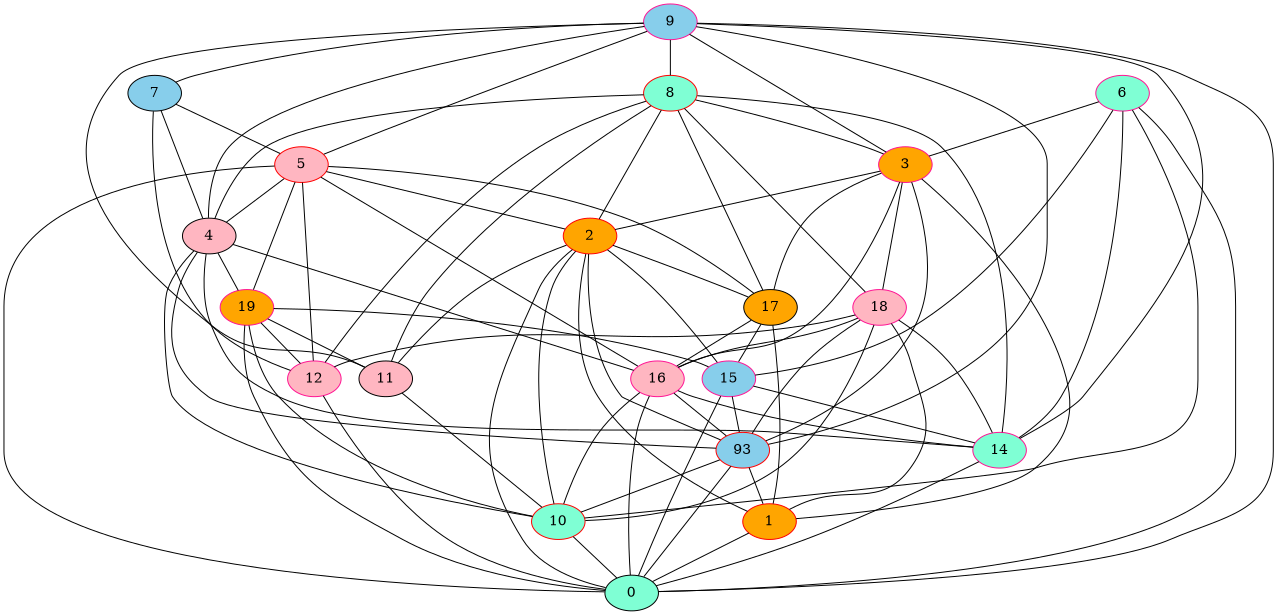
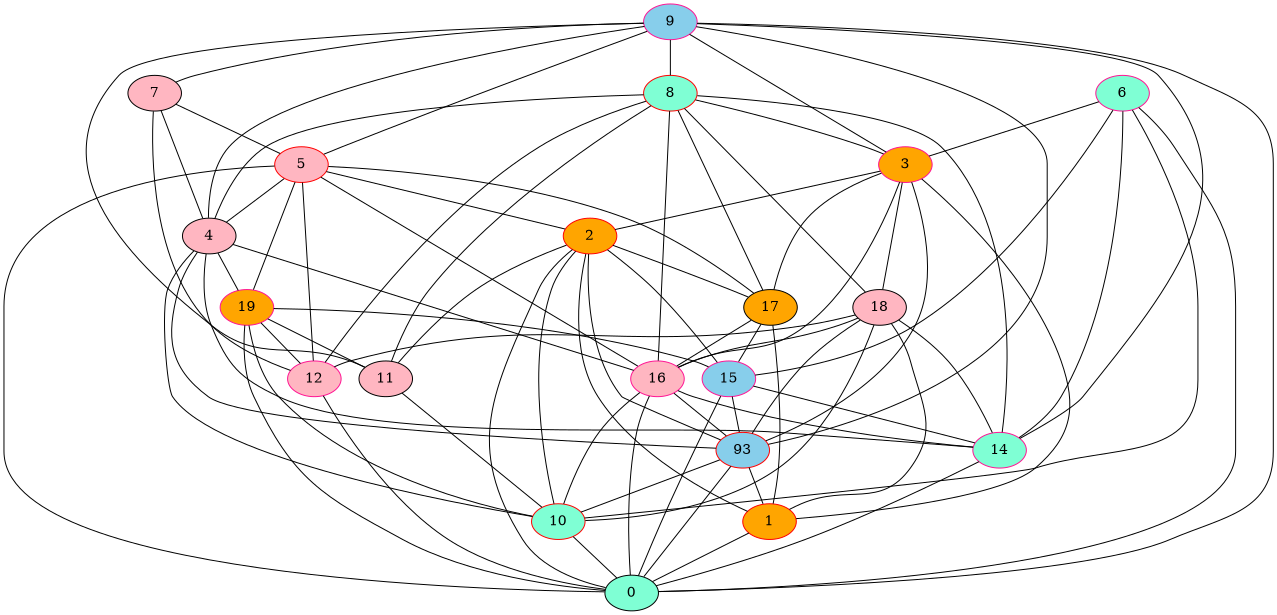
node "7": fillcolor skyblue -> lightpink
edge "8" -- "2": now "8" -- "16"
node "18": color deeppink -> black
